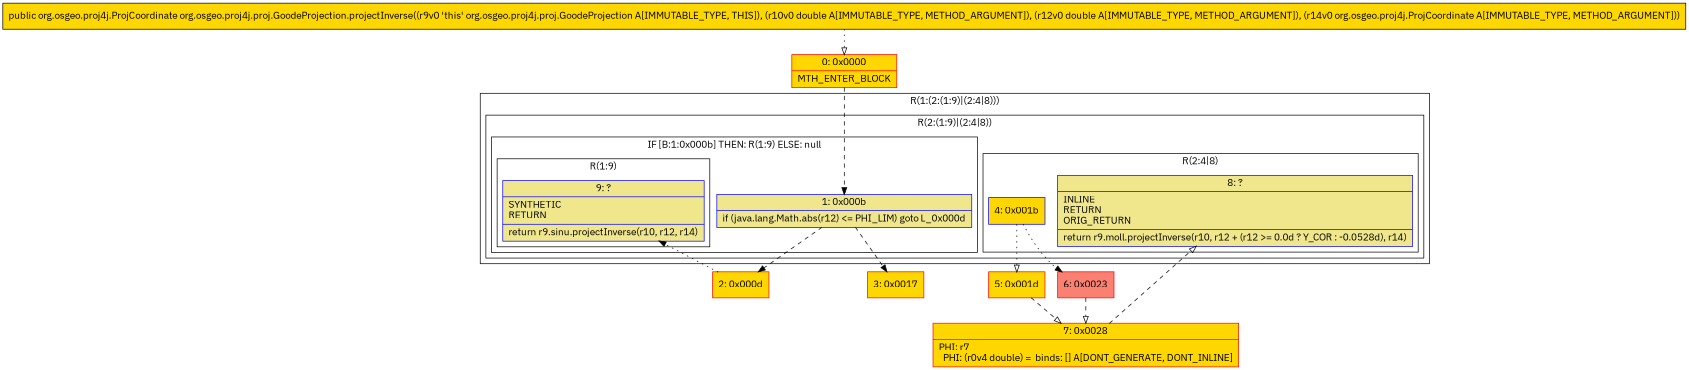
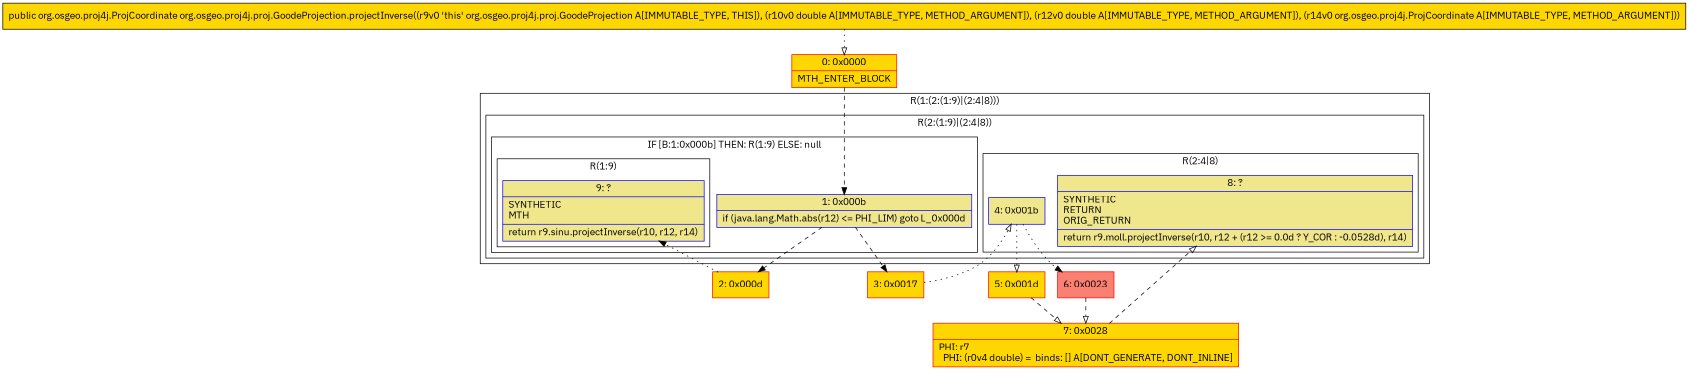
node "8: ?": text "INLINE" -> "SYNTHETIC"
node "4: 0x001b": fillcolor gold -> khaki
node "9: ?": text "RETURN" -> "MTH"
edge "3: 0x0017" -> "4: 0x001b": added
